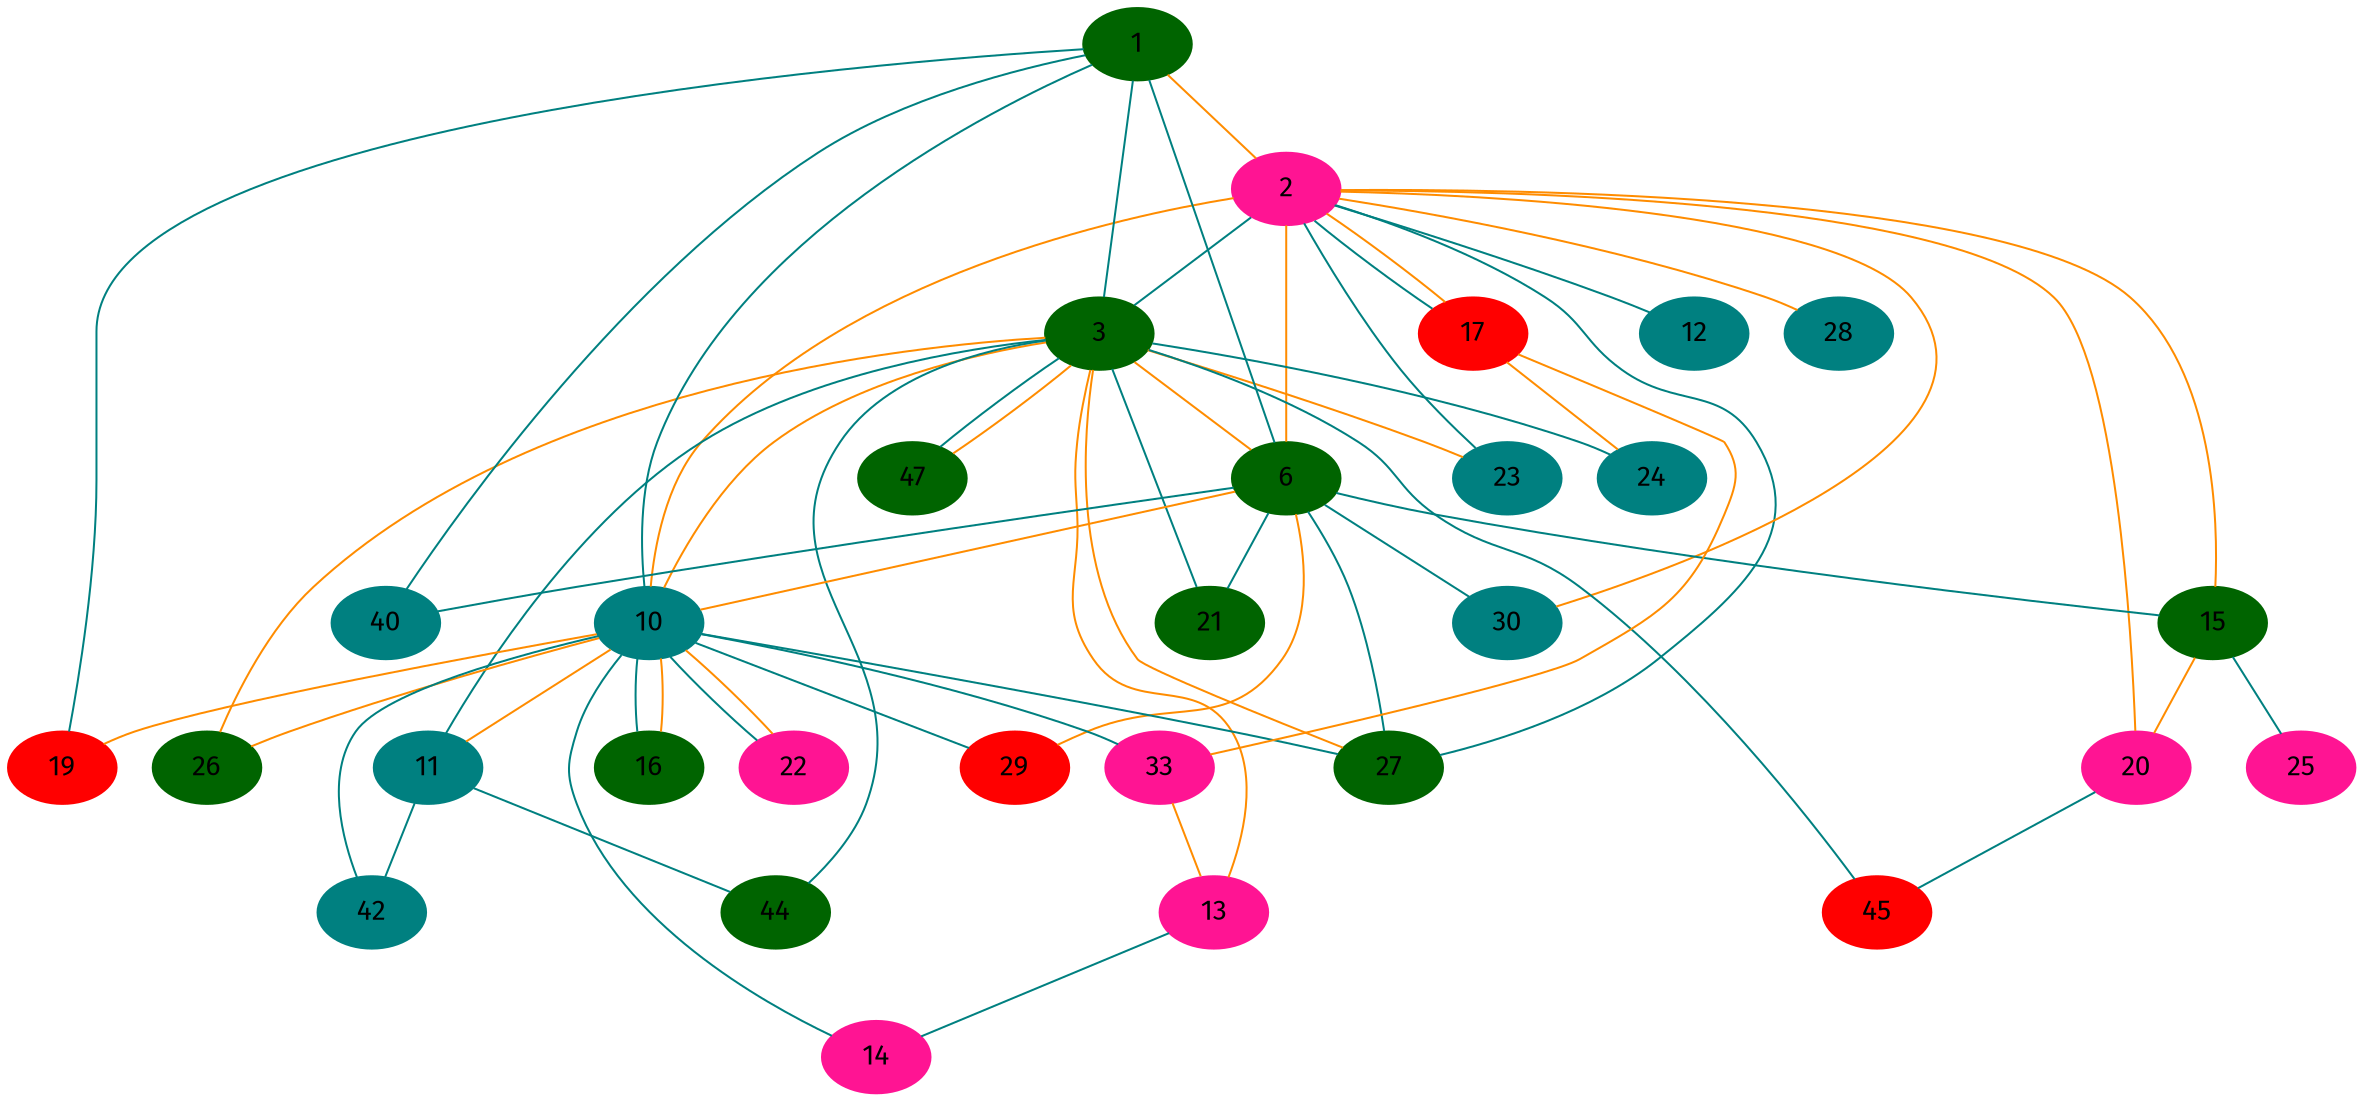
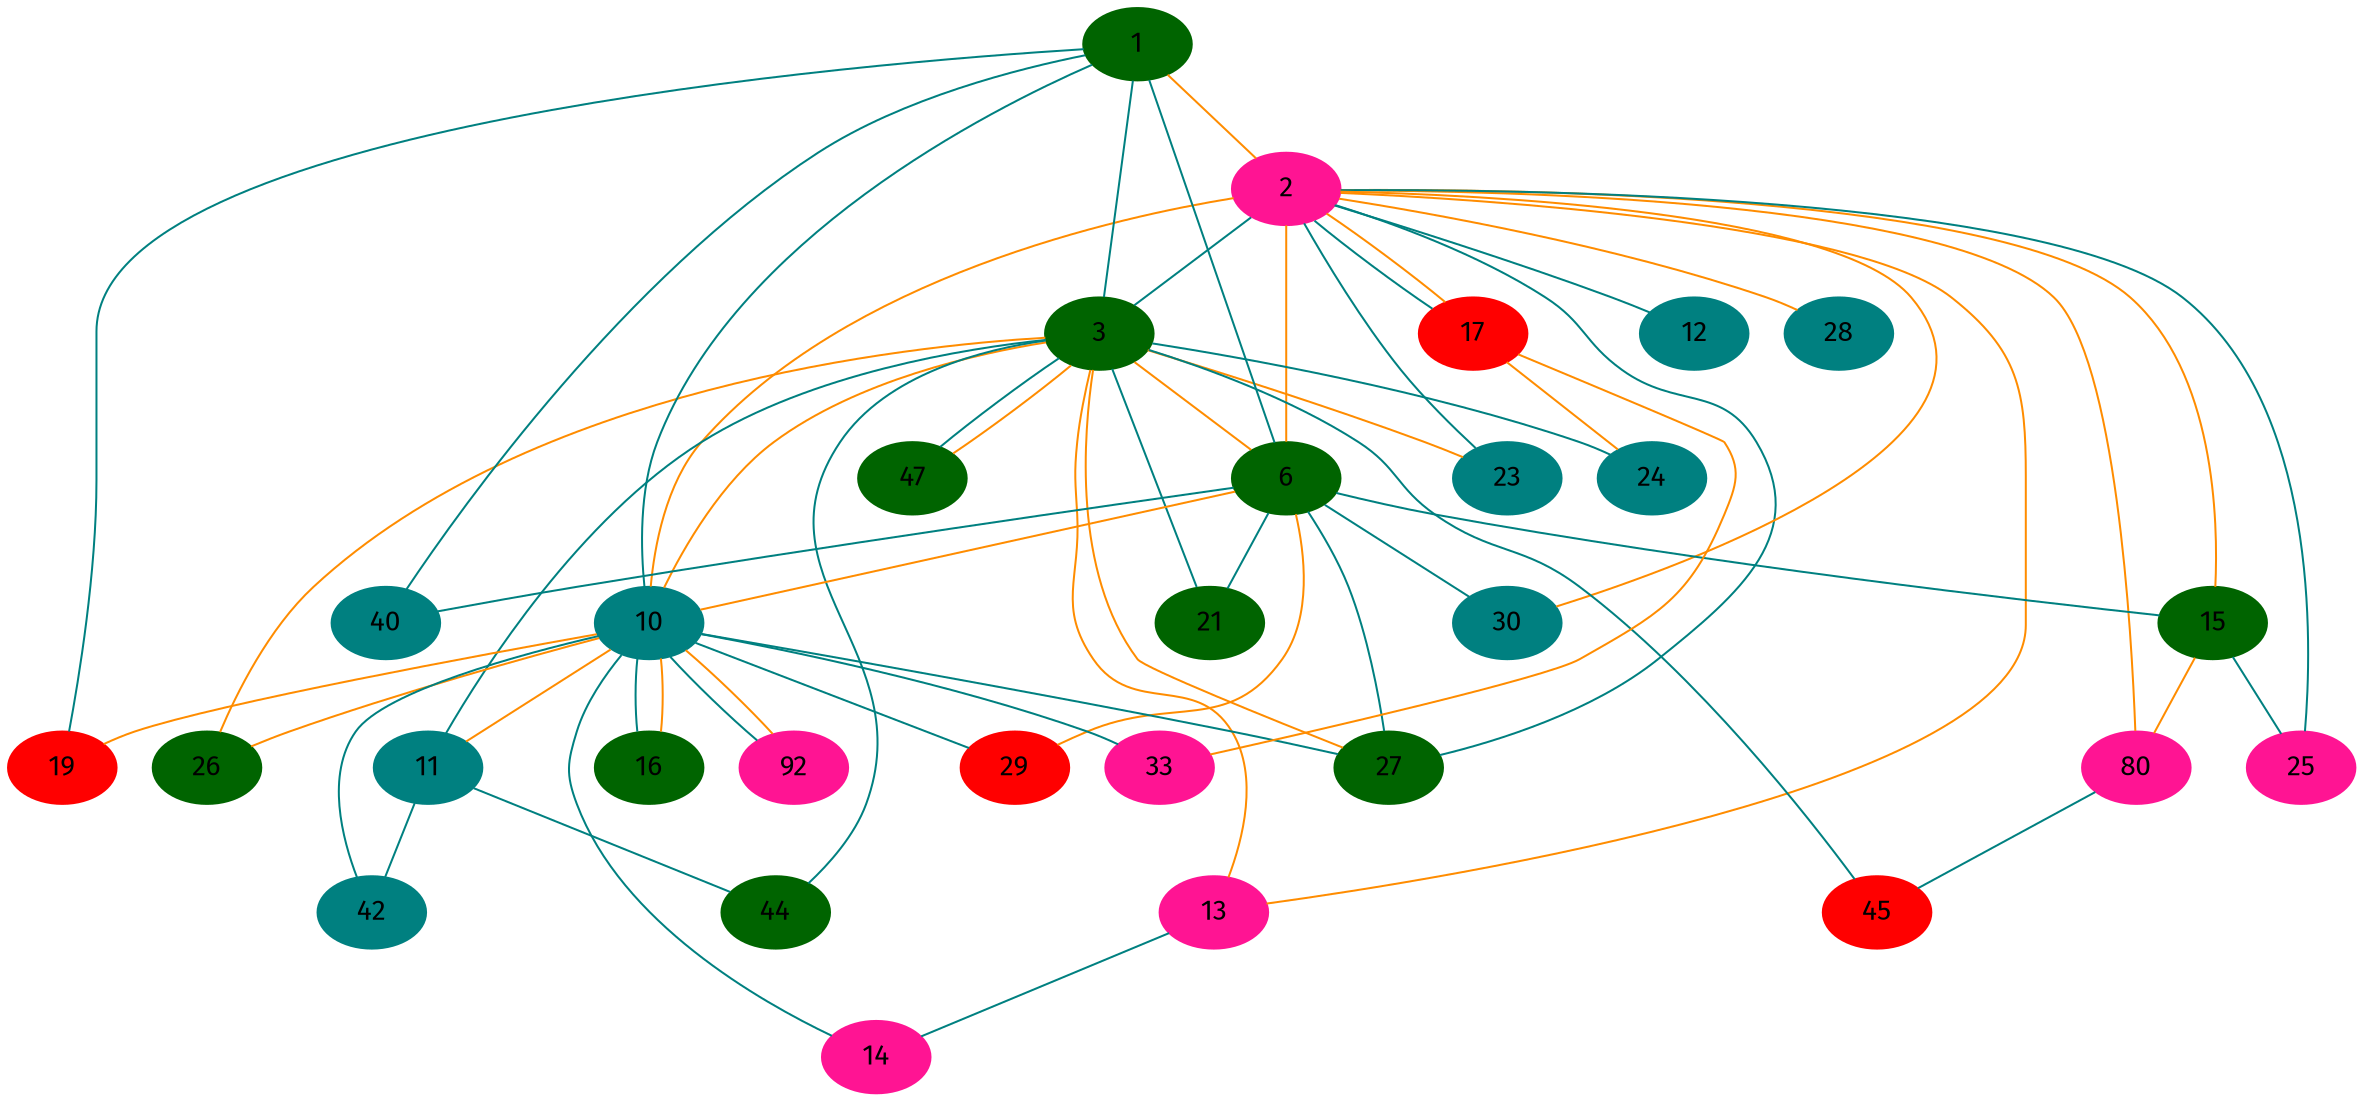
edge "2" -- "25": added
node "22": label "22" -> "92"
node "20": label "20" -> "80"
edge "33" -- "13": now "2" -- "13"
